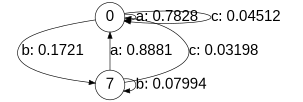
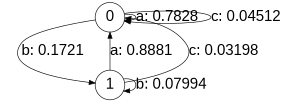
node "7": label "7" -> "1"
